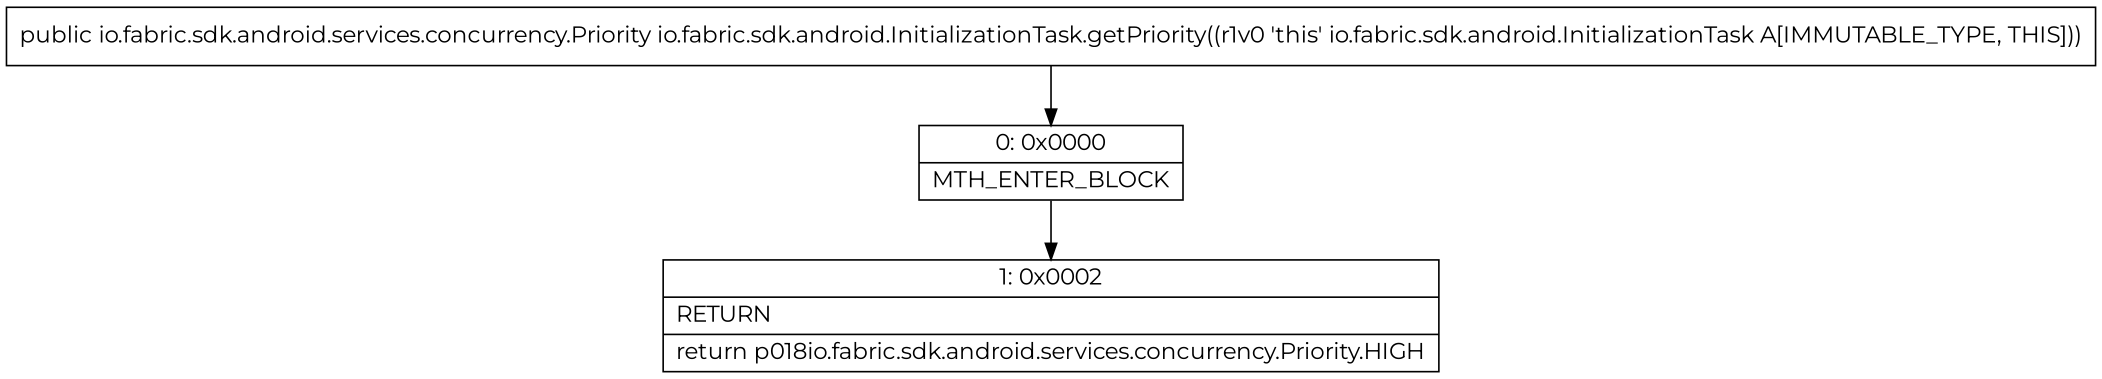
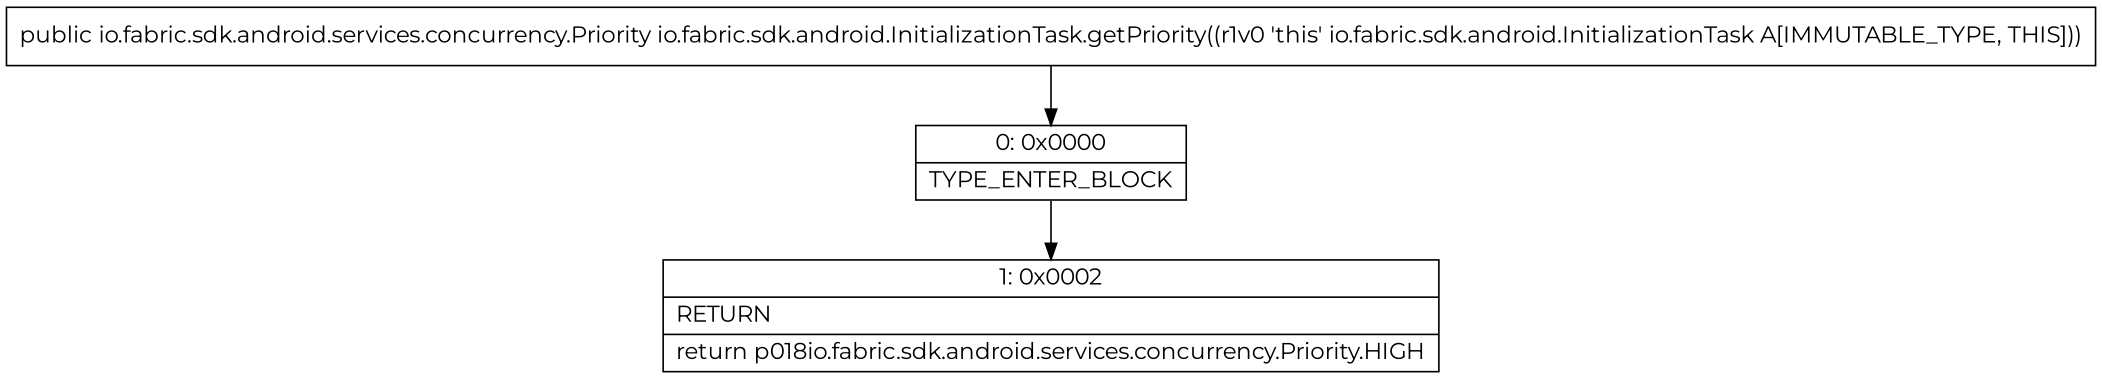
node "0: 0x0000": text "MTH_ENTER_BLOCK" -> "TYPE_ENTER_BLOCK"
